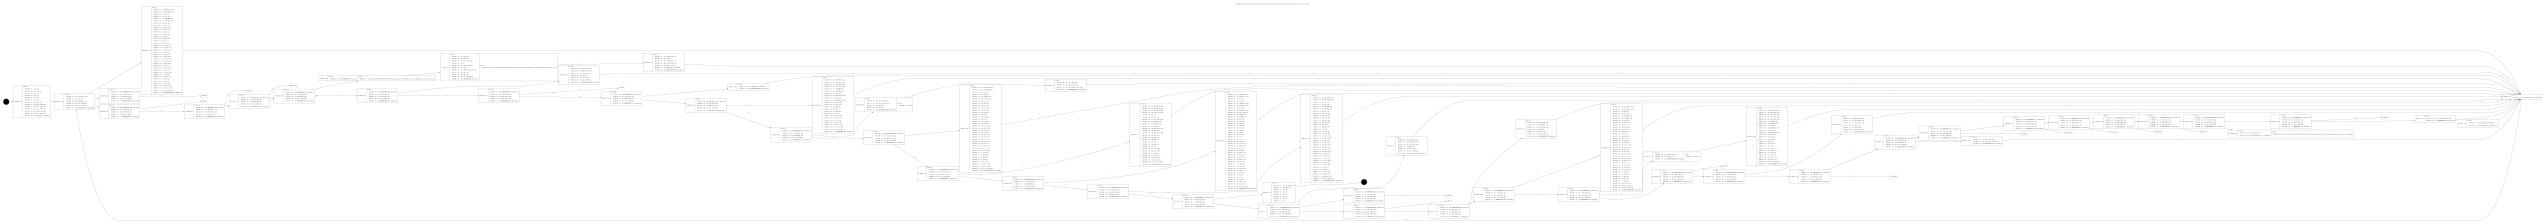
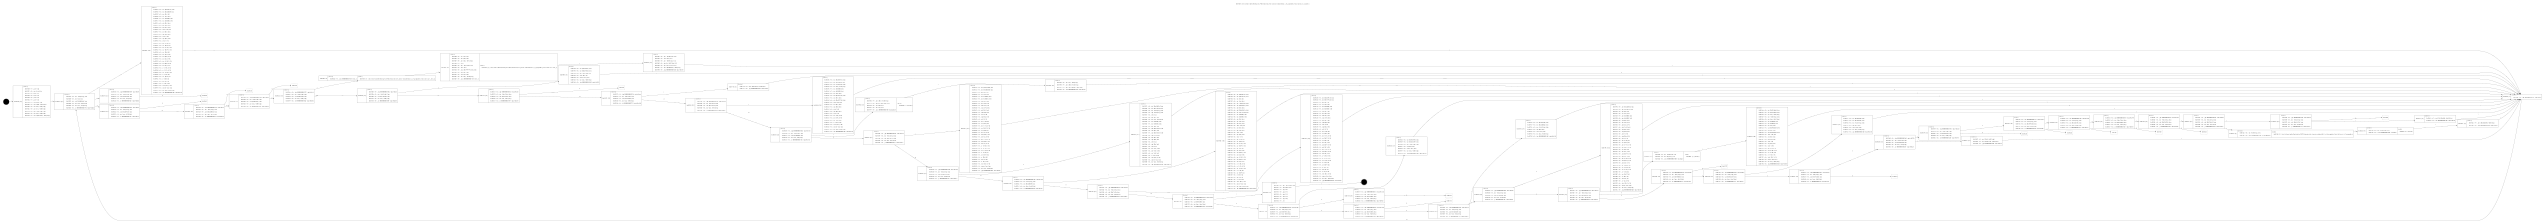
node "0x401a33 [9]": added
